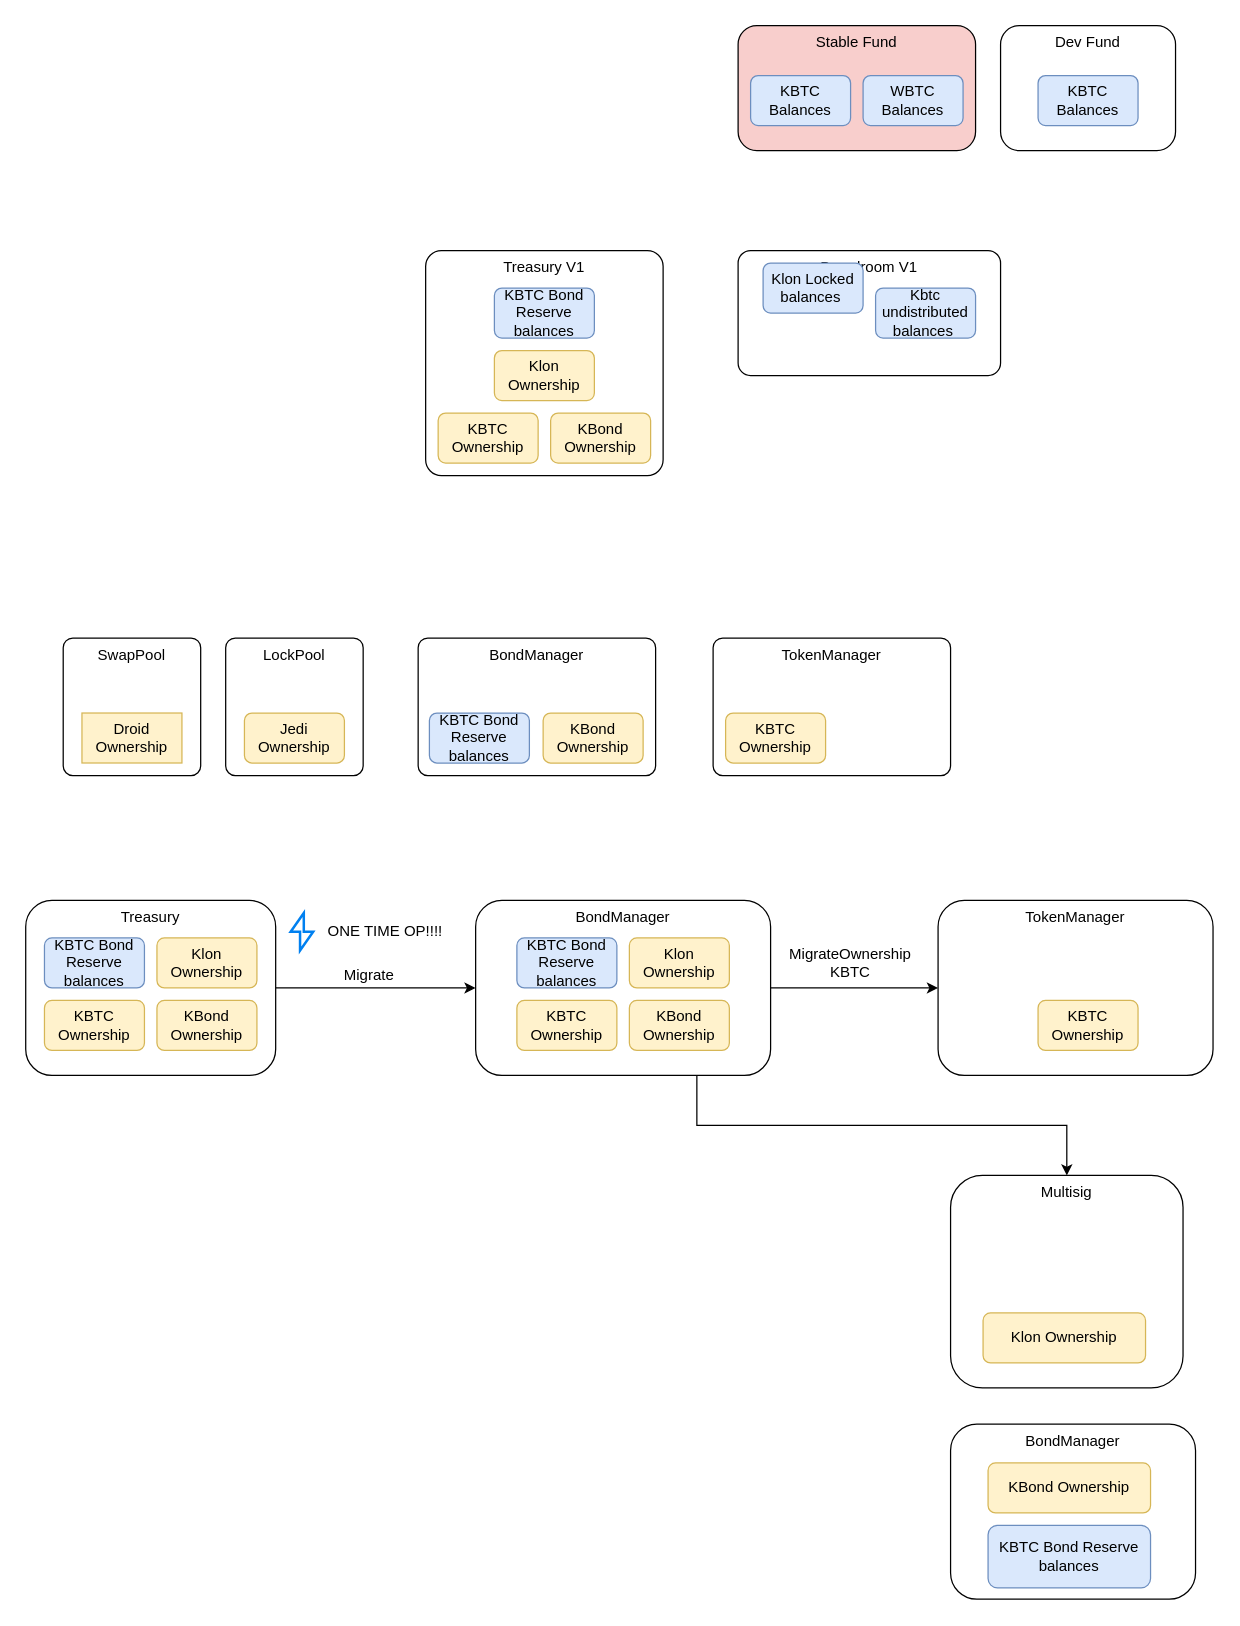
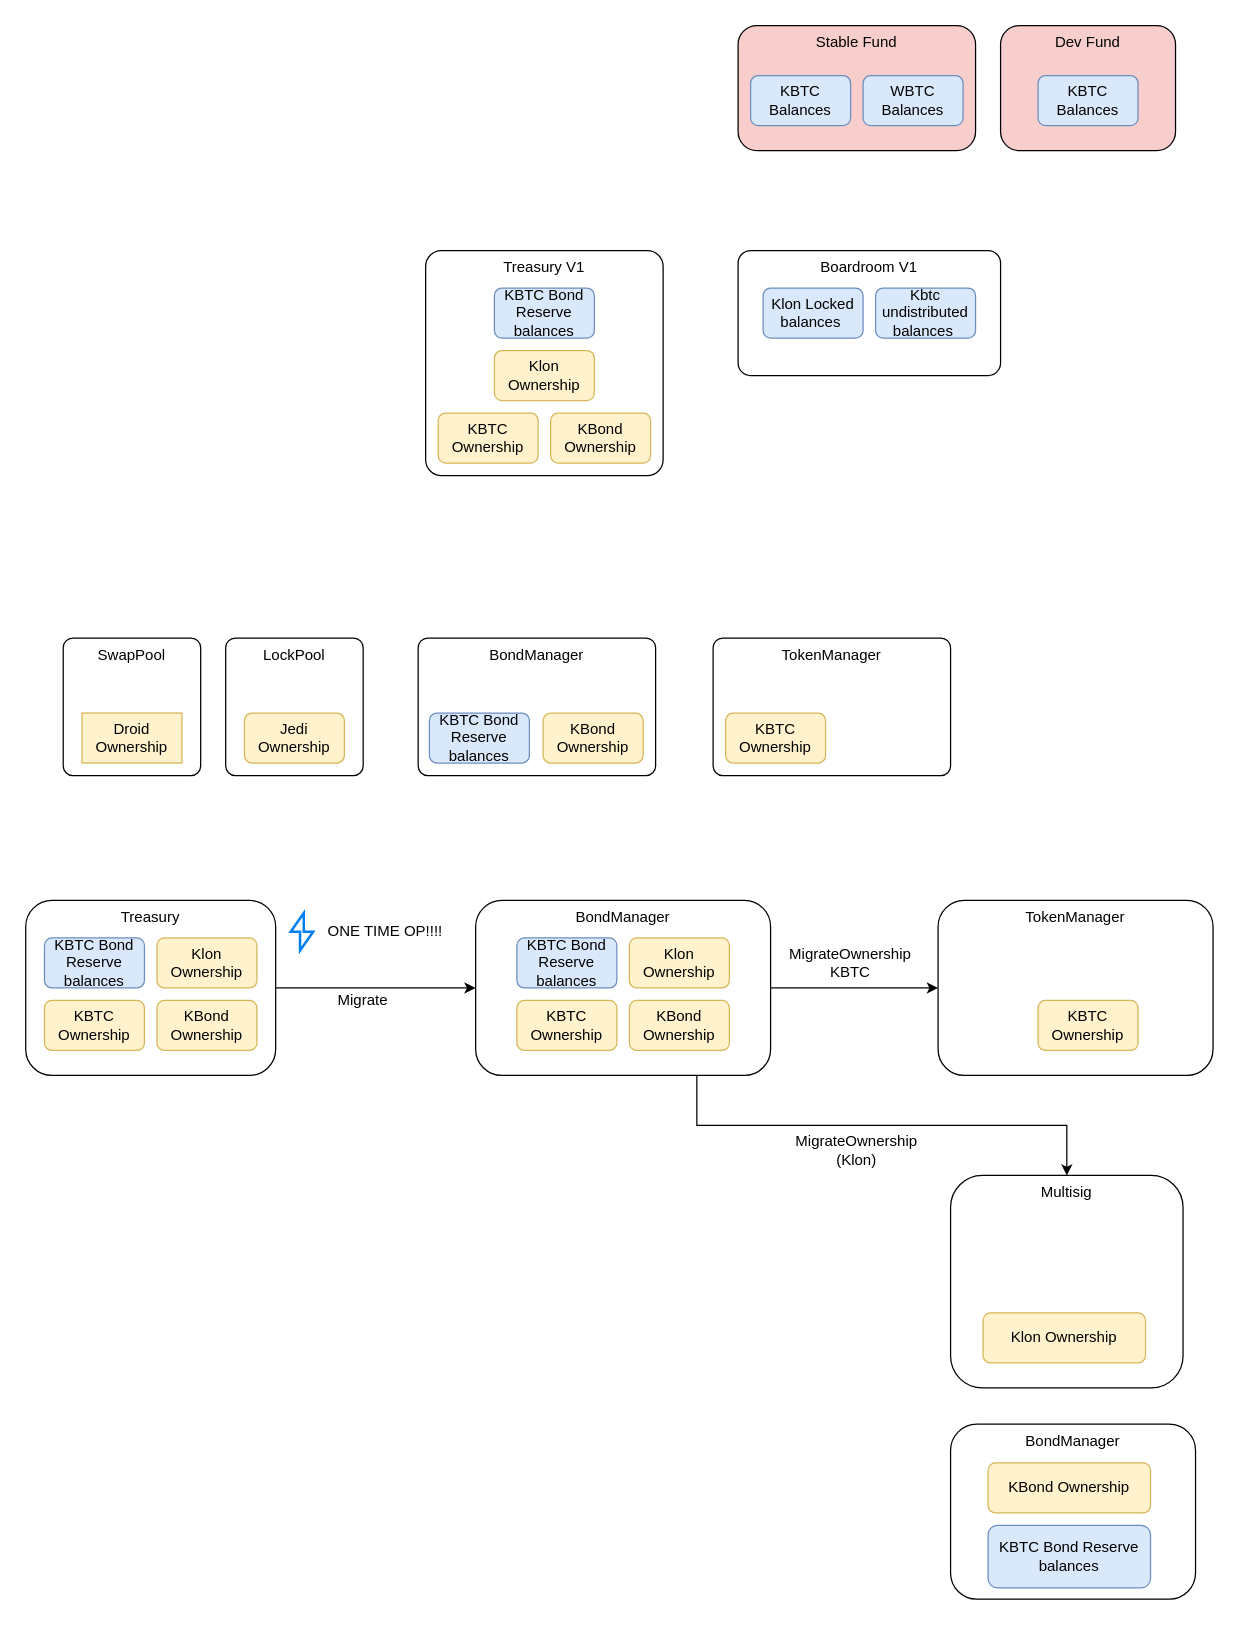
node "Dev Fund": fillcolor #ffffff -> #f8cecc
node "Klon Locked balances": moved (813, 288) -> (813, 313)
node "Migrate": moved (369, 976) -> (363, 1001)
node "MigrateOwnership (Klon)": added
